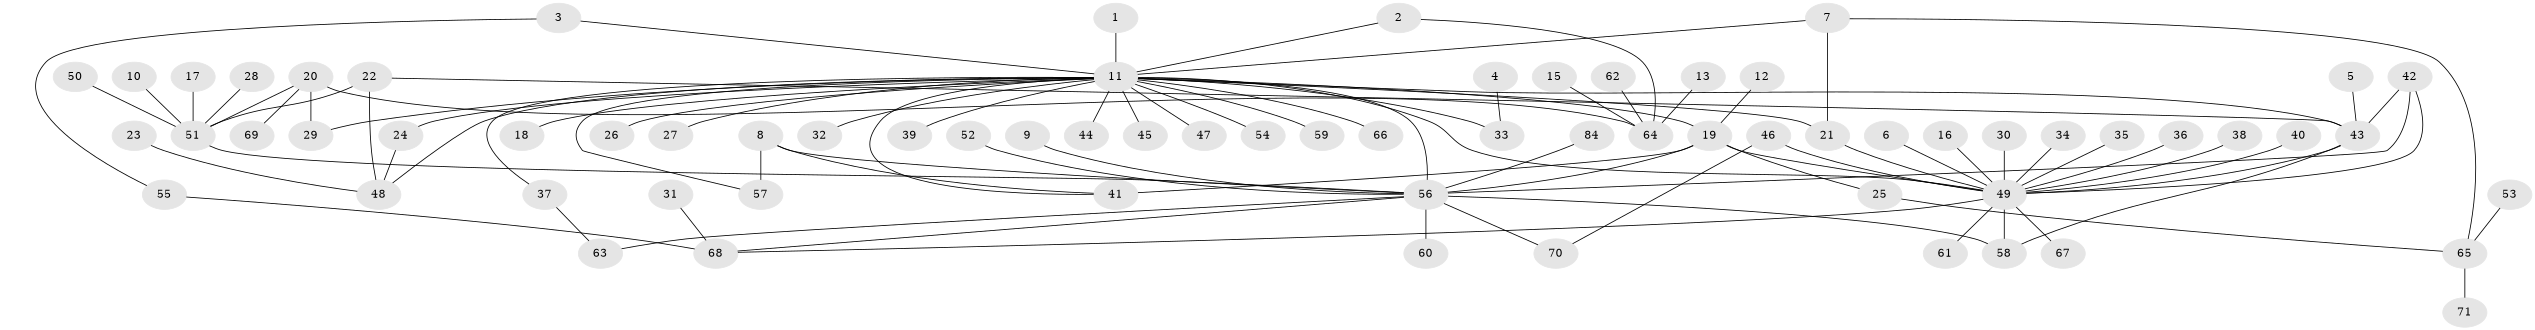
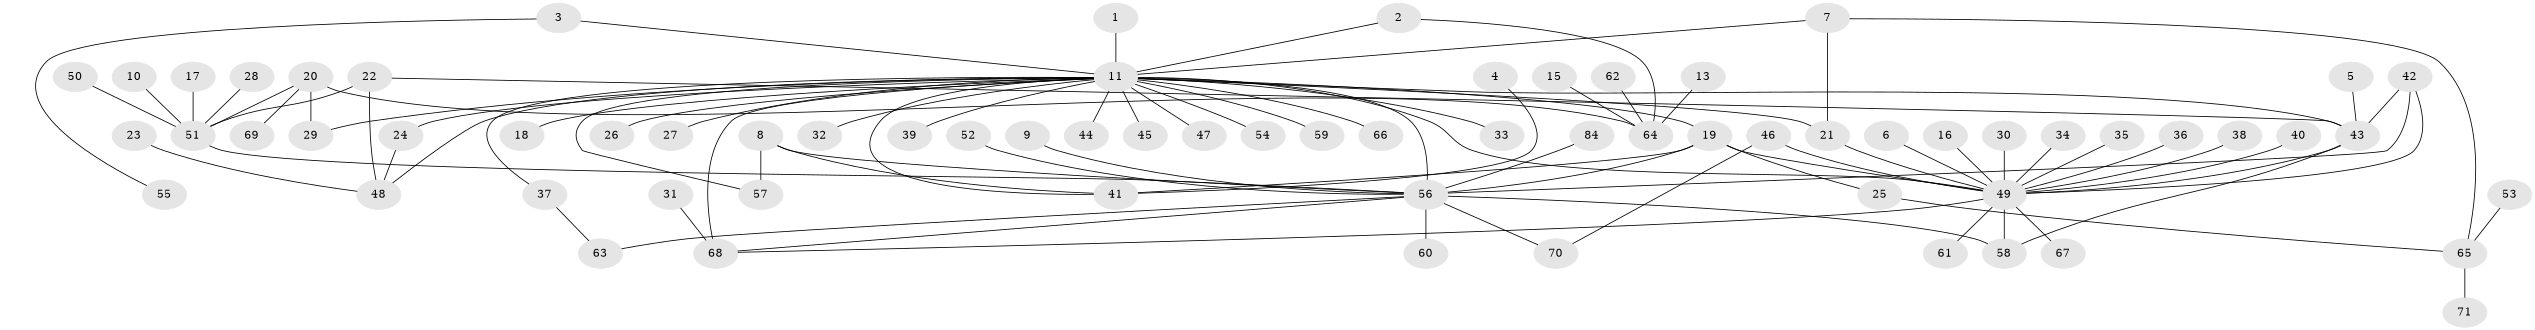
node "12": removed
edge "4" -- "33": now "4" -- "41"
edge "55" -- "68": now "11" -- "68"
